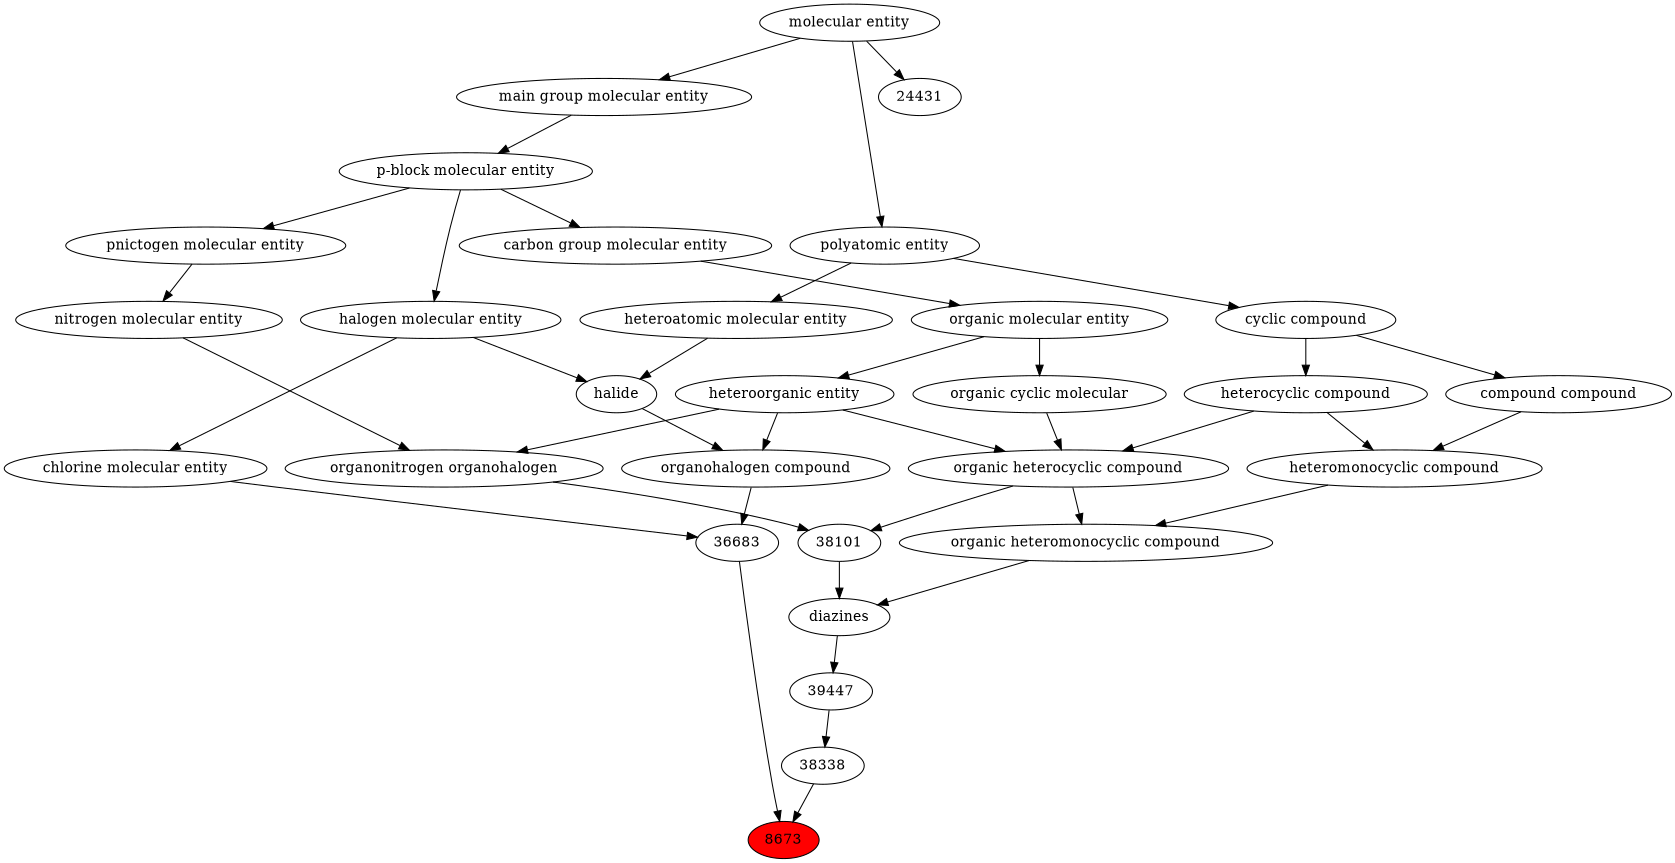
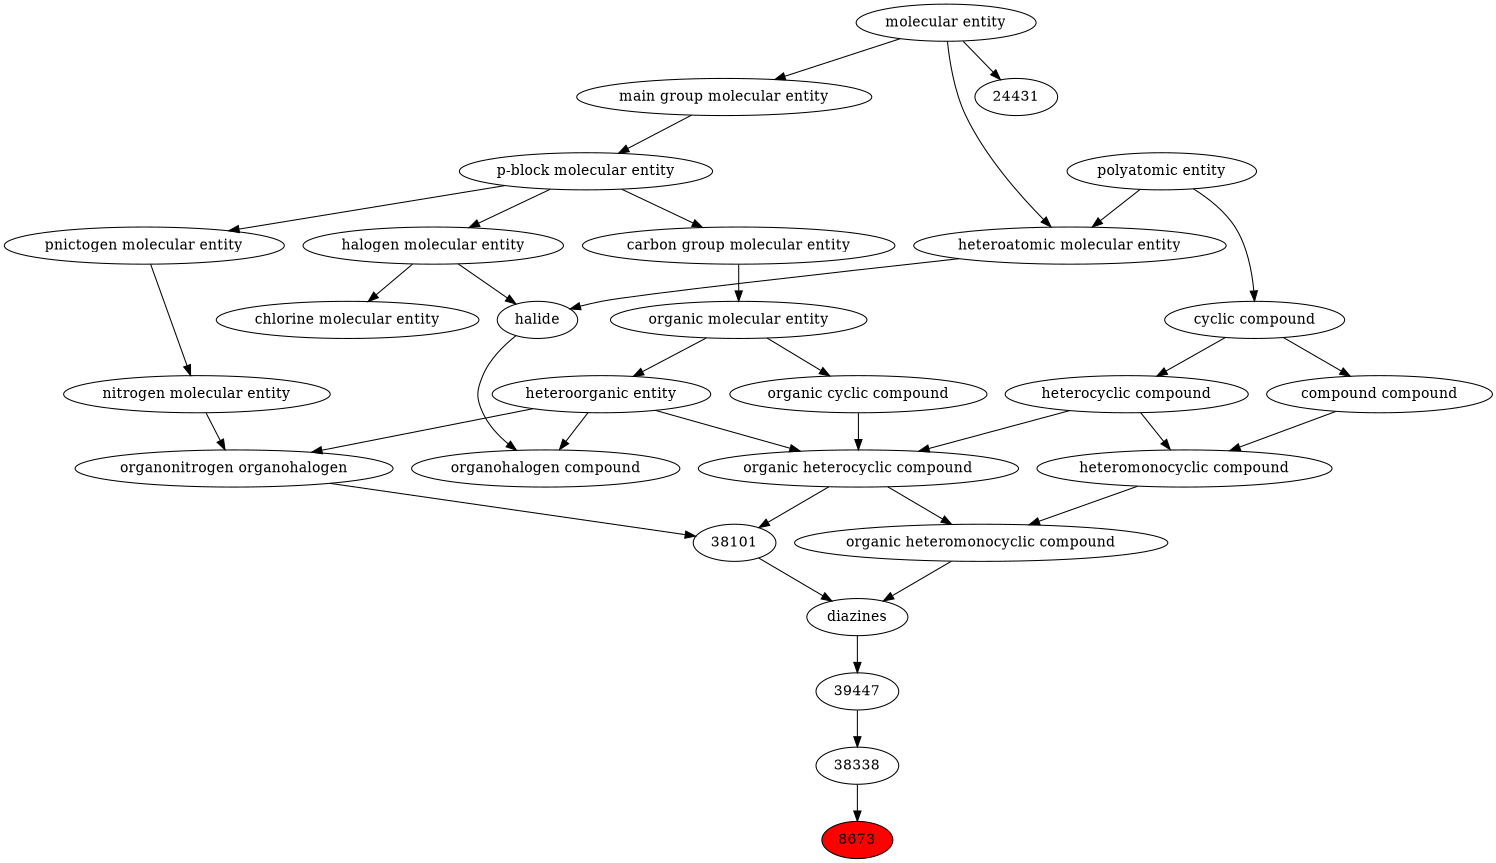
edge "molecular entity" -> "polyatomic entity": now "molecular entity" -> "heteroatomic molecular entity"
node "organic cyclic molecular": label "organic cyclic molecular" -> "organic cyclic compound"
node "36683": removed
